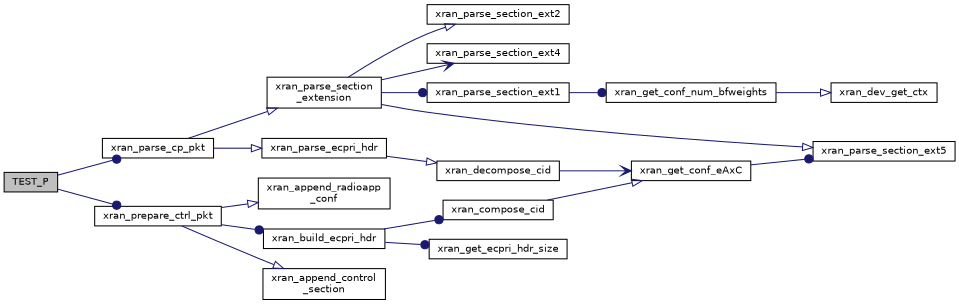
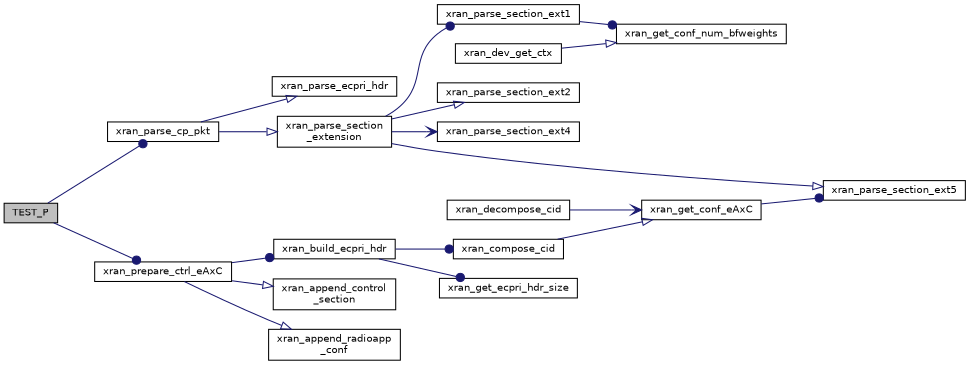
edge "xran_get_conf_num_bfweights" -> "xran_dev_get_ctx": reversed
edge "xran_parse_ecpri_hdr" -> "xran_decompose_cid": removed
node "xran_prepare_ctrl_pkt": label "xran_prepare_ctrl_pkt" -> "xran_prepare_ctrl_eAxC"
